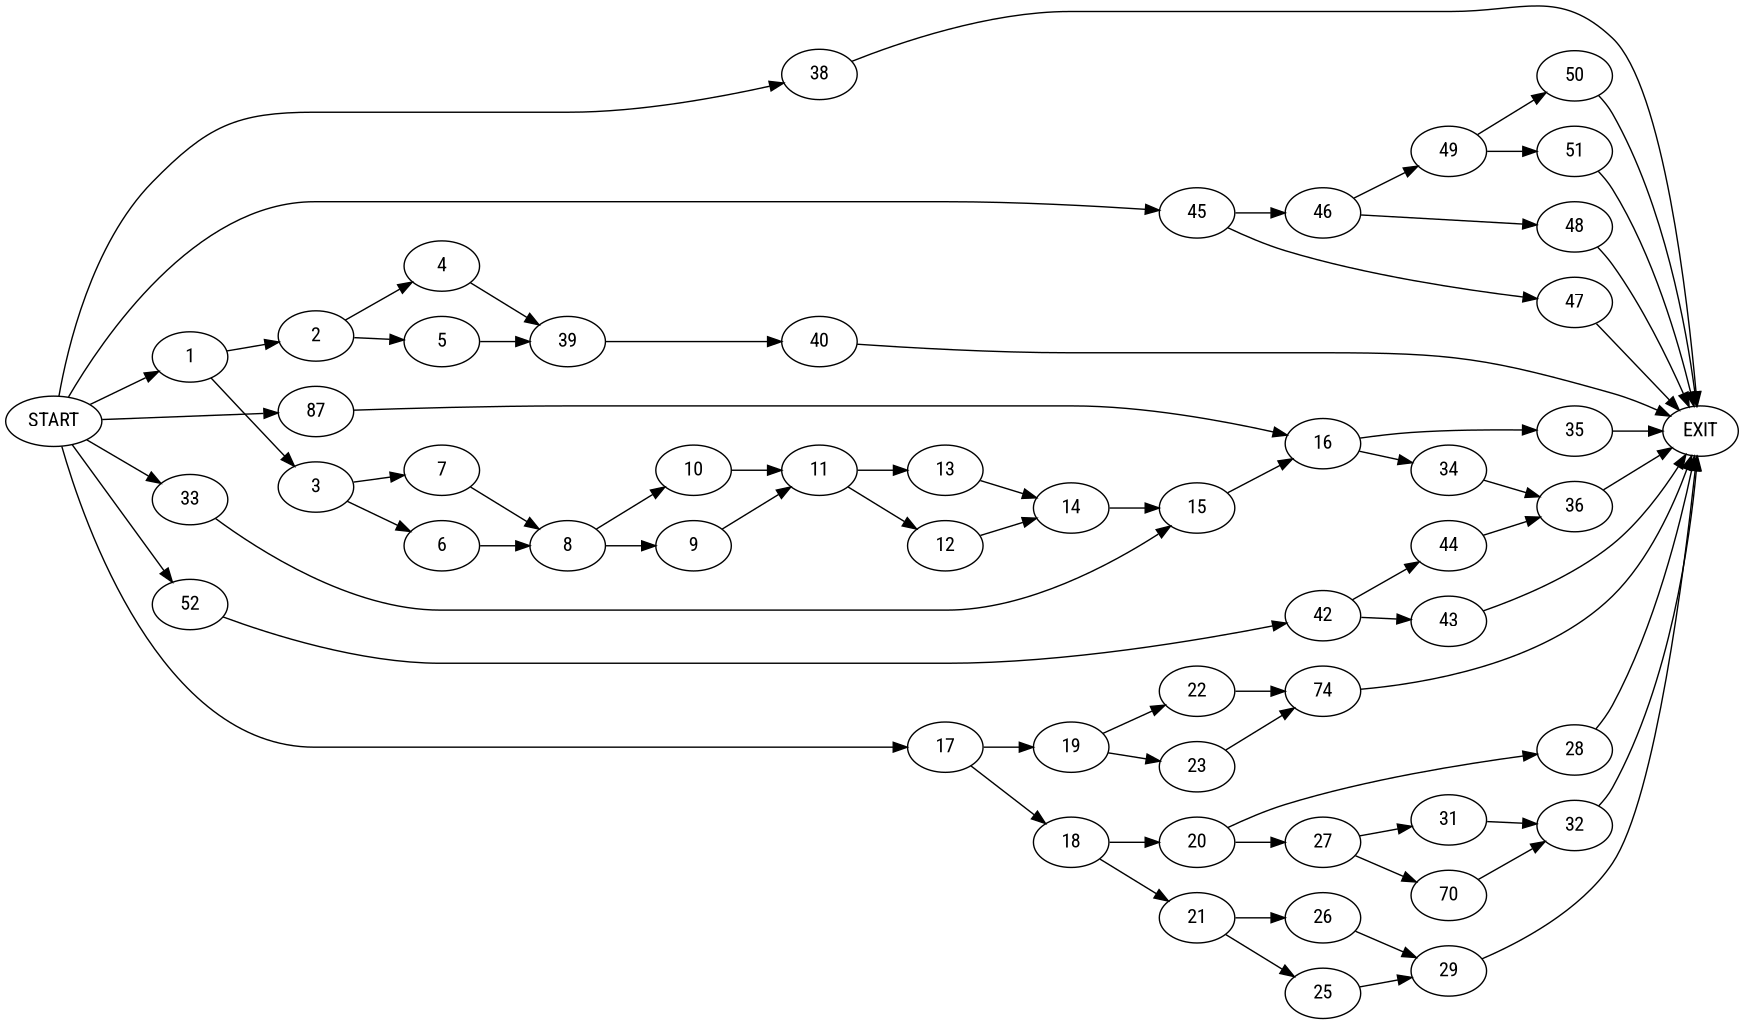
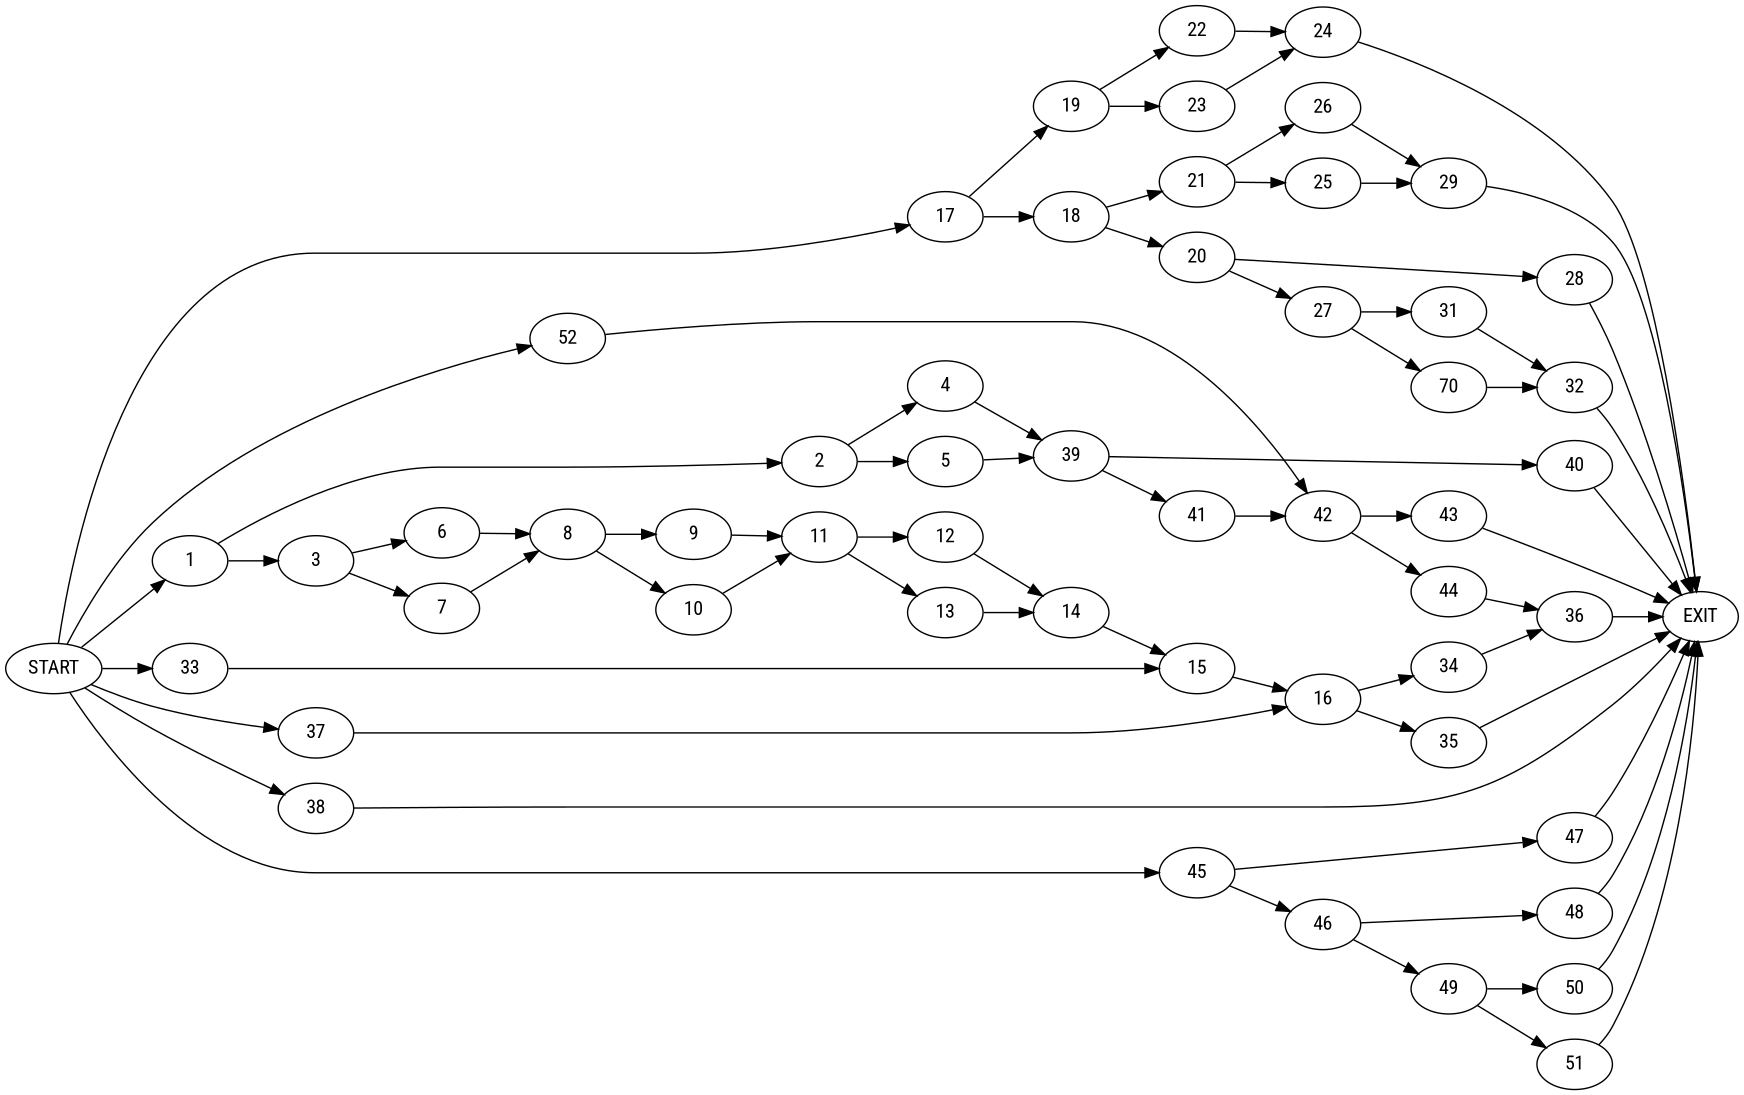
node "87": label "87" -> "37"
node "41": added
node "74": label "74" -> "24"
